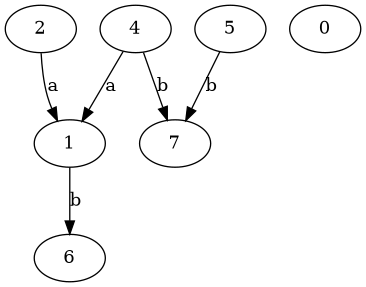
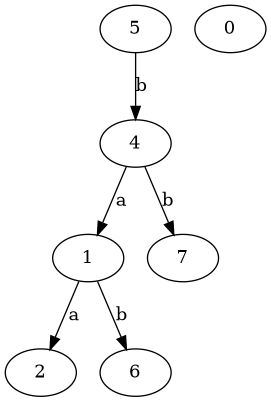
edge "5" -> "7": now "5" -> "4"
edge "2" -> "1": reversed
